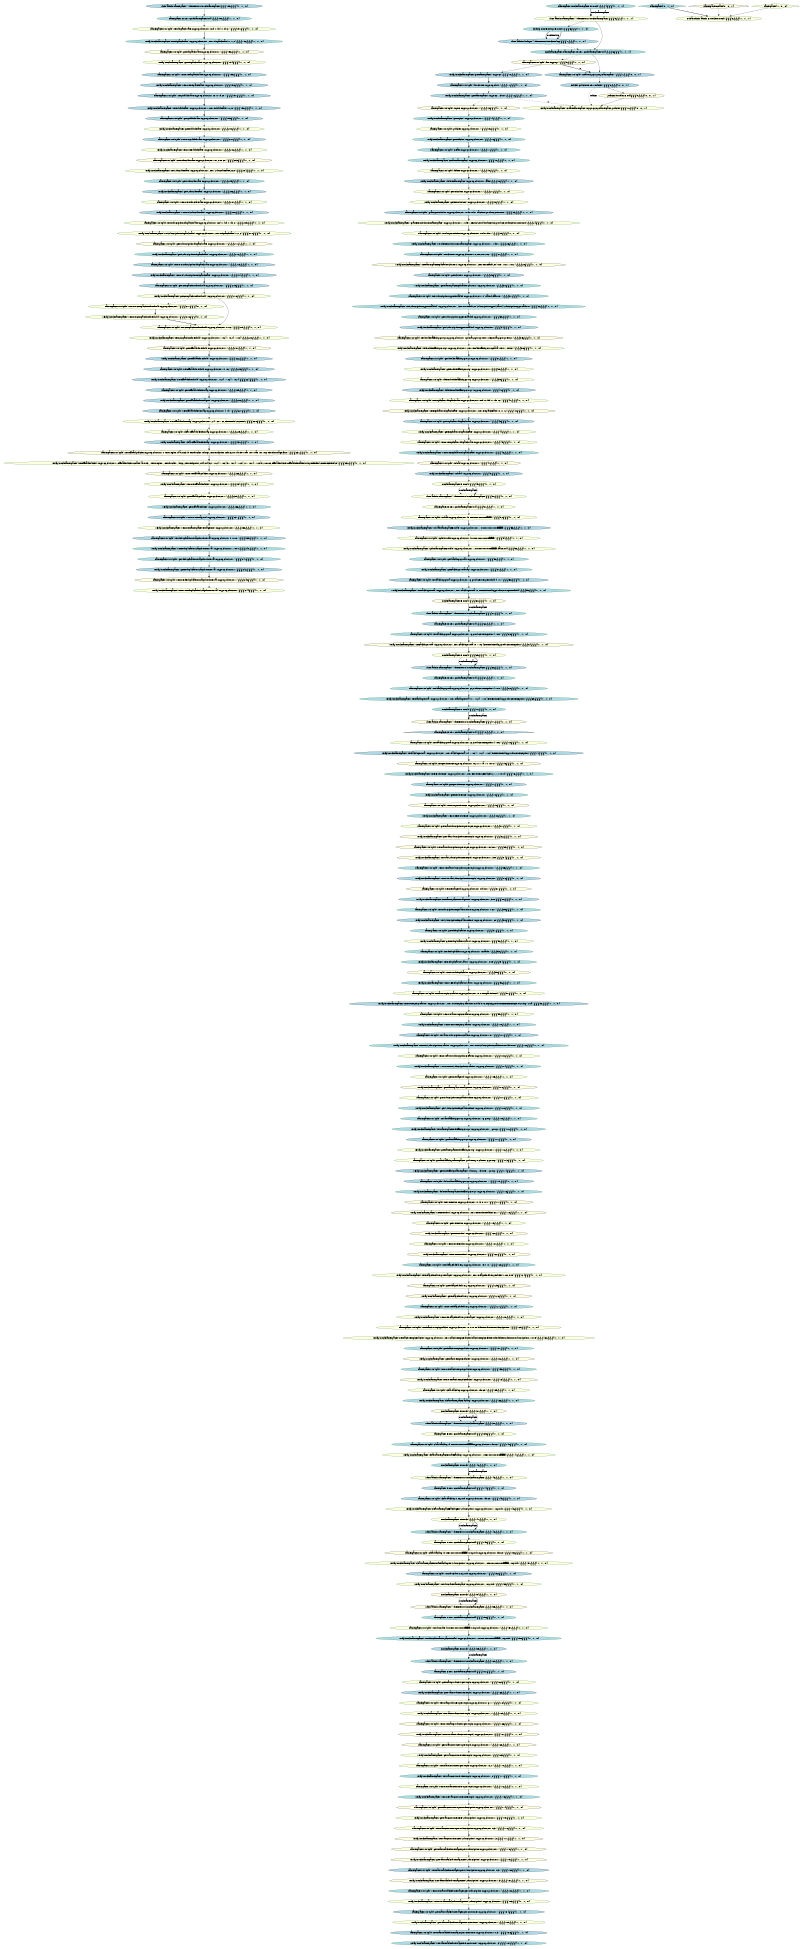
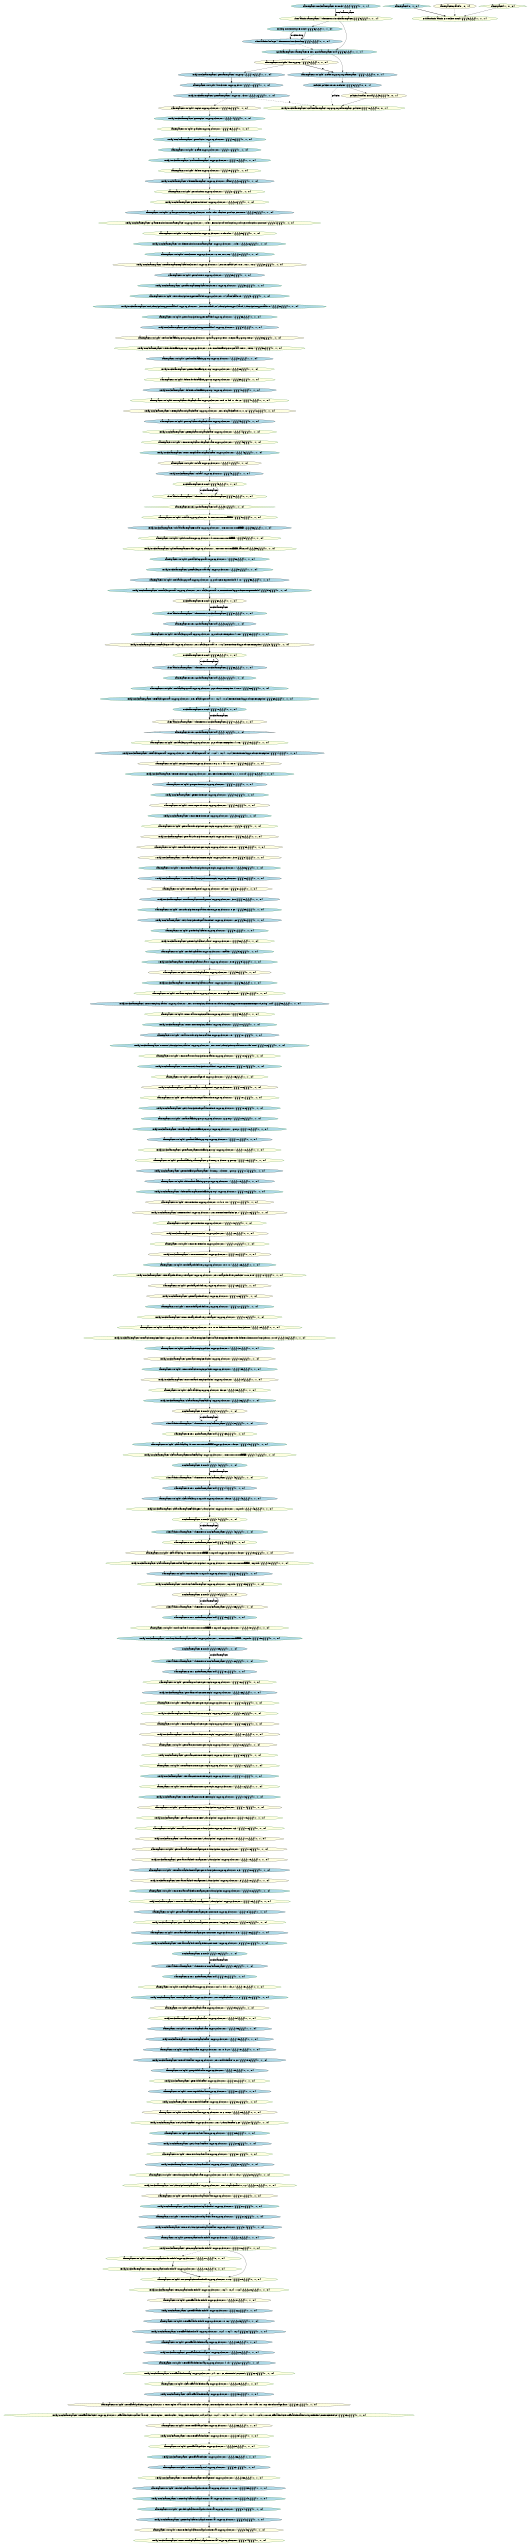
node "namespacesCreate['0', '0', '1']": shape diamond -> ellipse
node "namespaces = new CmdNamespaces(null)@@@51@@@['1', '1', '0']": shape ellipse -> diamond
node "mockNamespaces = mock()@@@188@@@['1', '1', '0']": added
